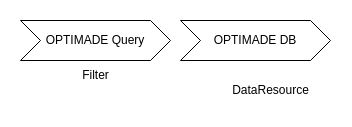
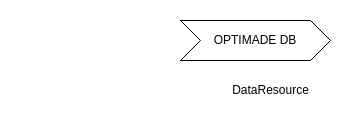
node "OPTIMADE Query": removed
node "Filter": removed
